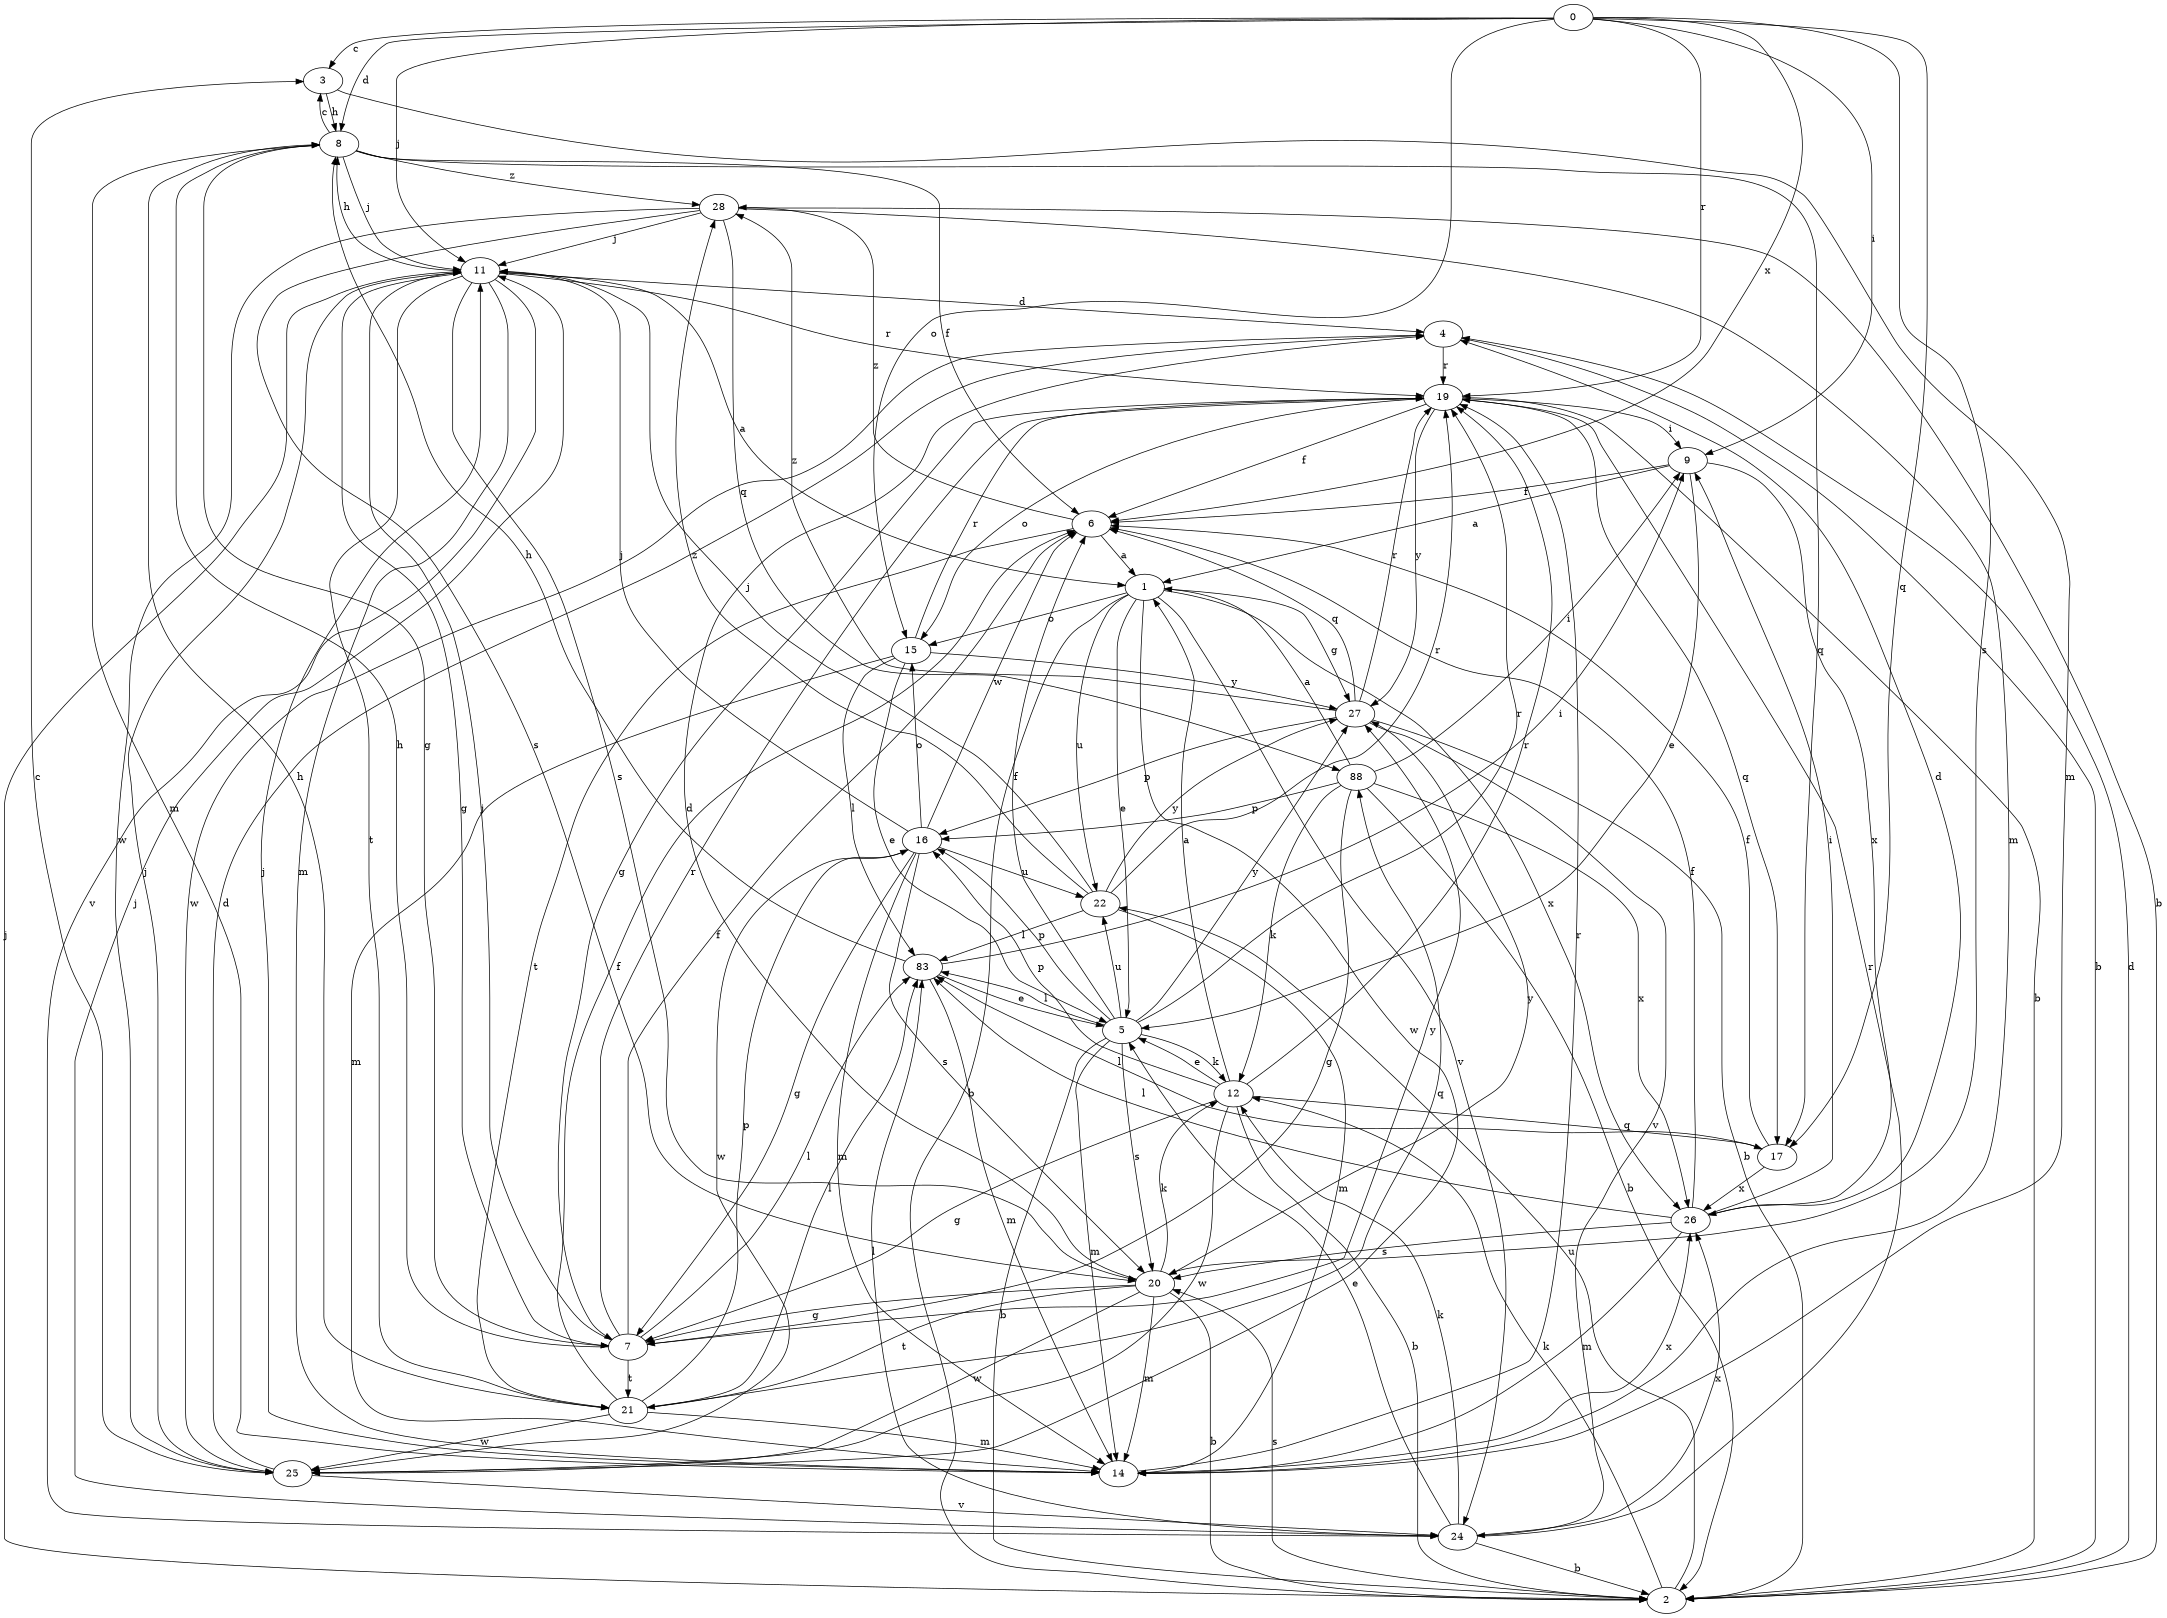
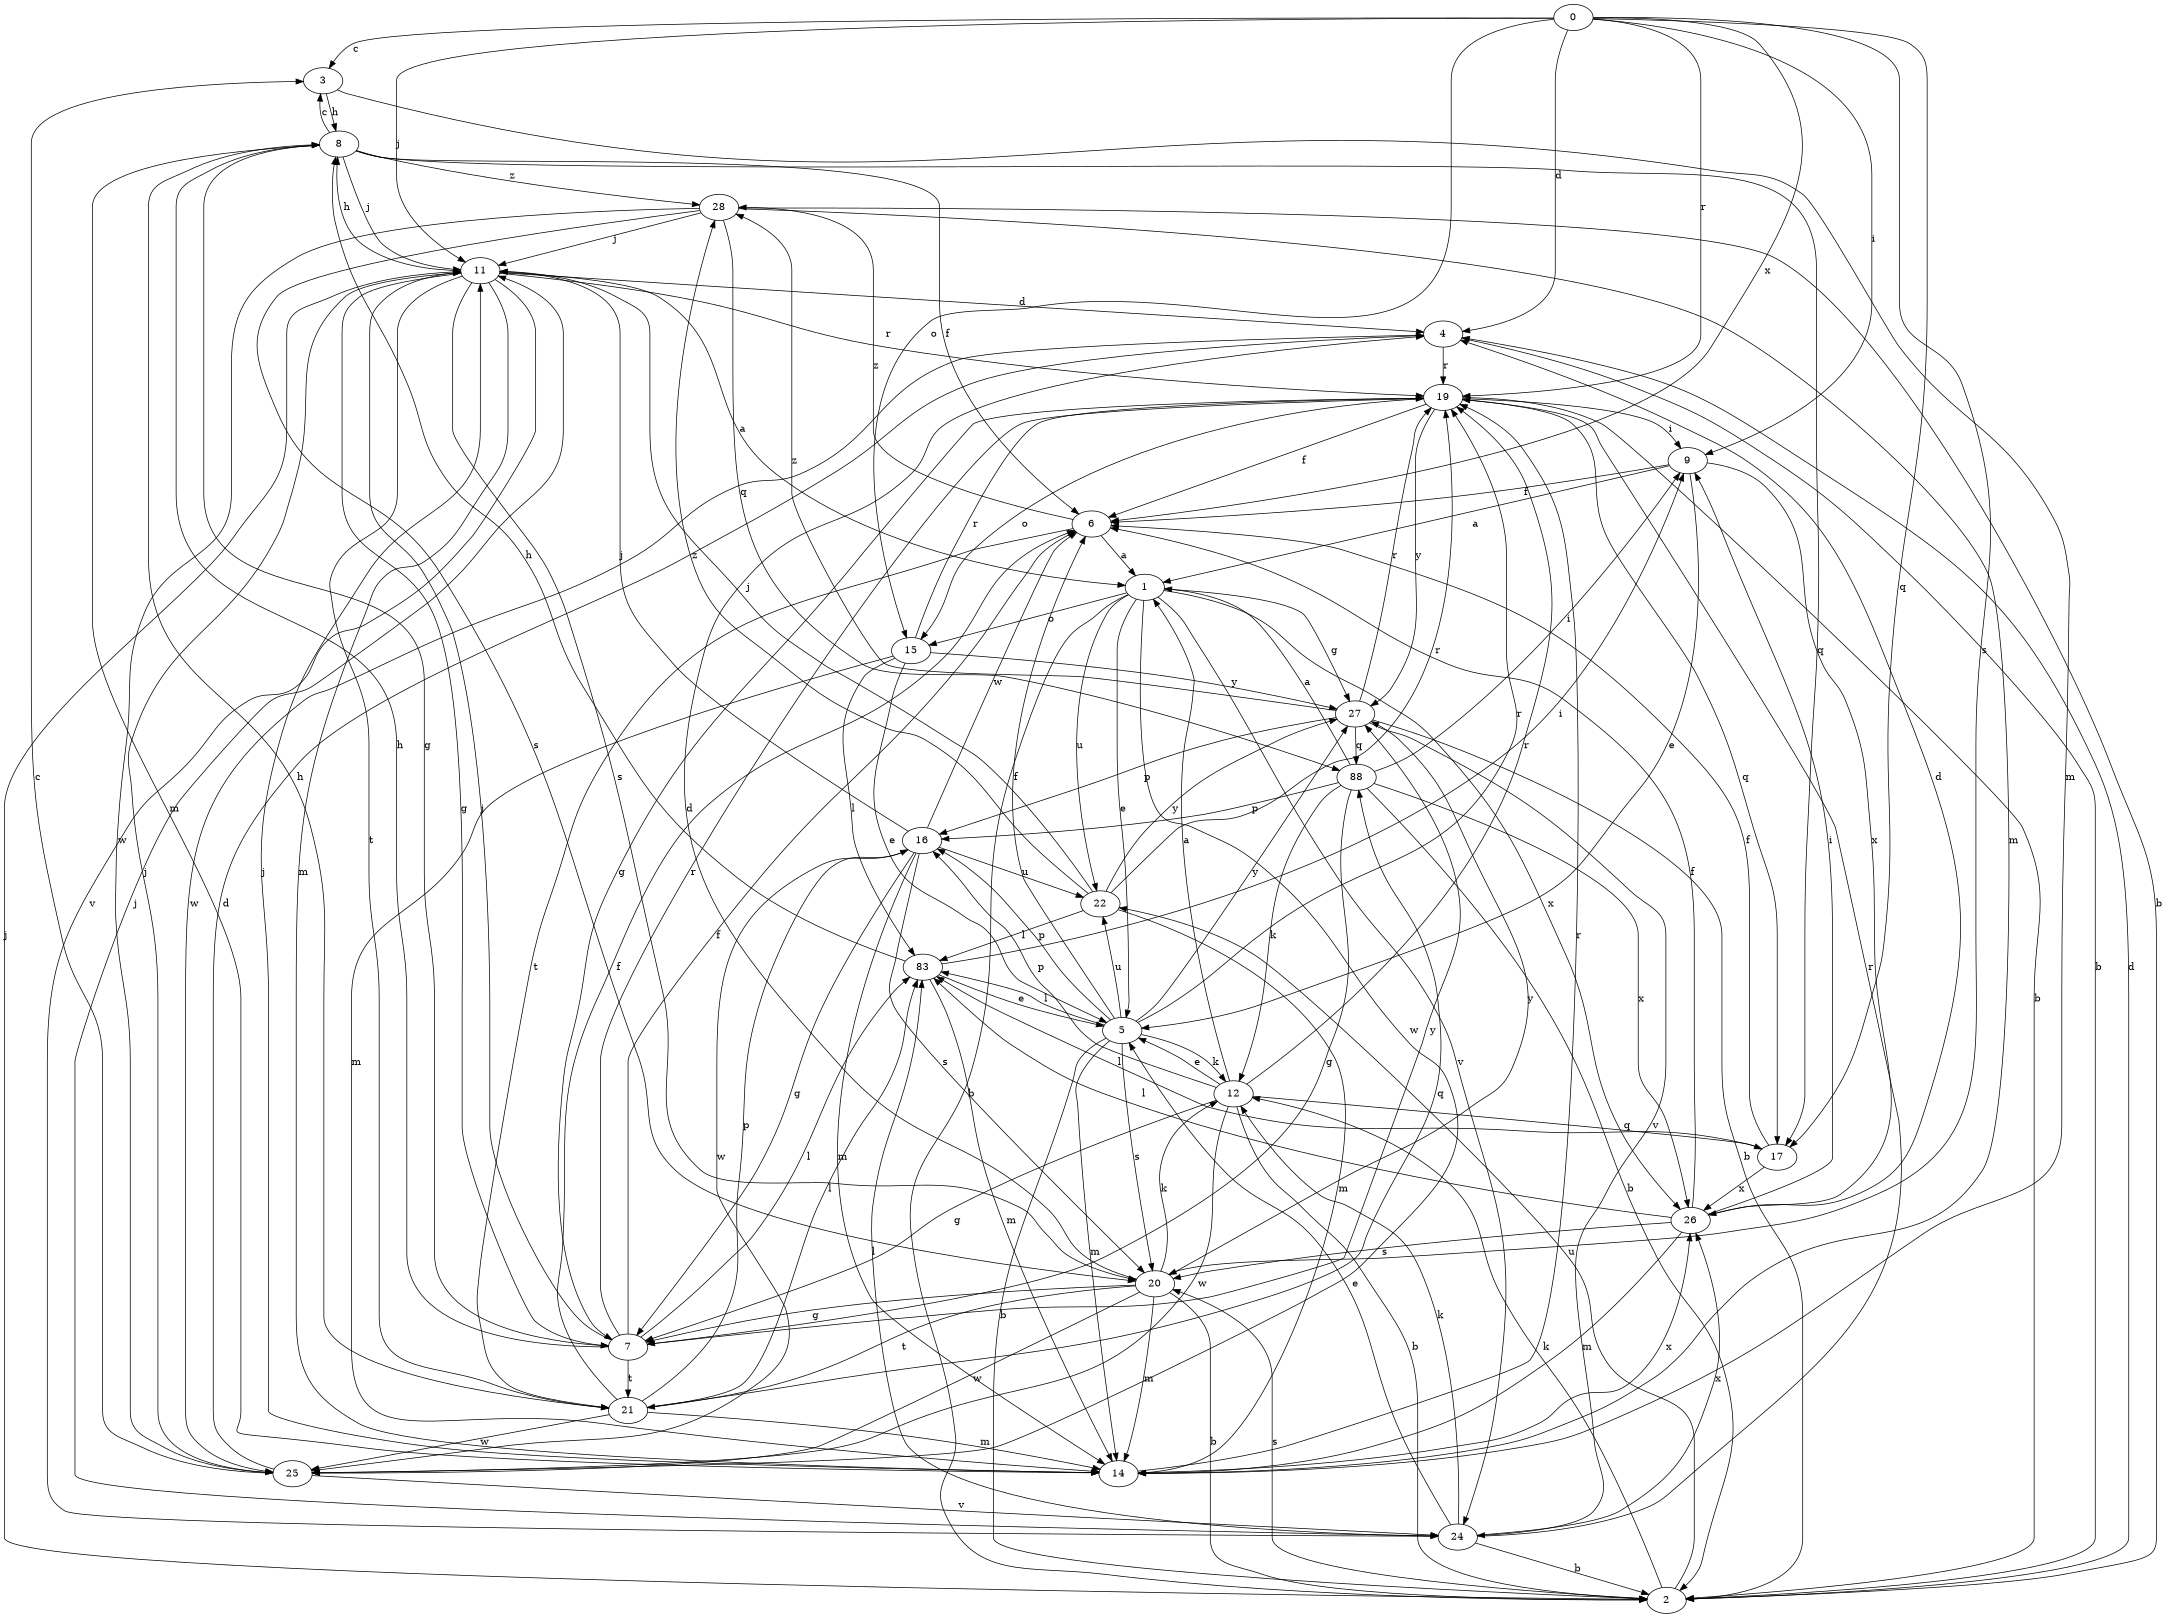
edge "0" -> "8": now "0" -> "4"
edge "27" -> "6": now "27" -> "88"
edge "16" -> "15": removed, label "o"
